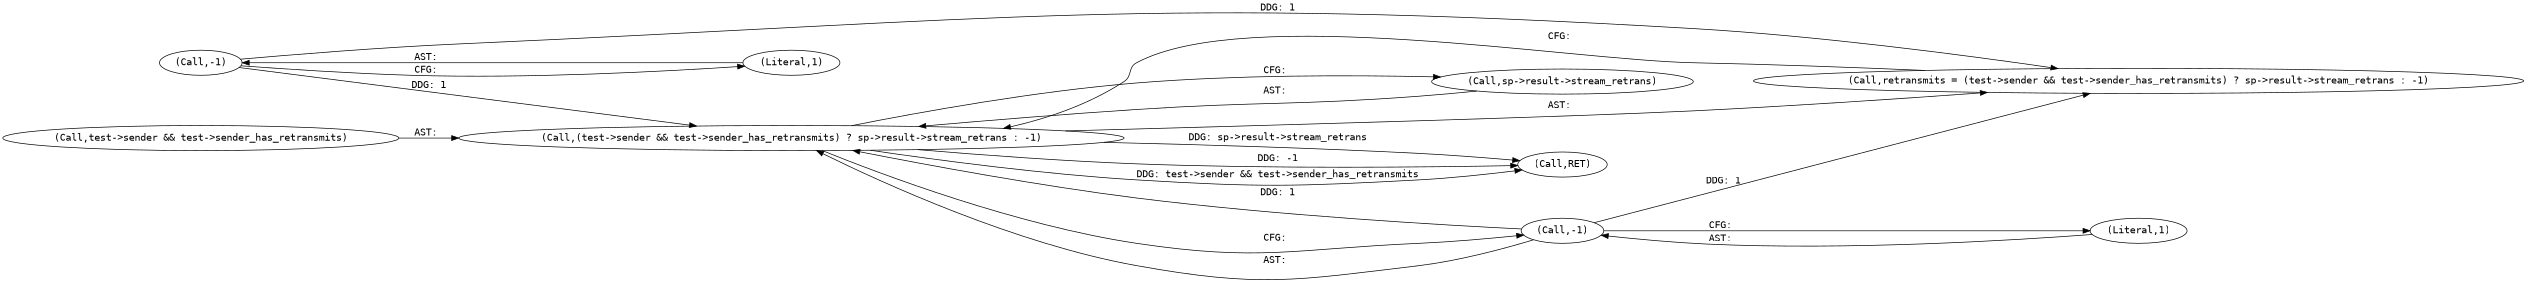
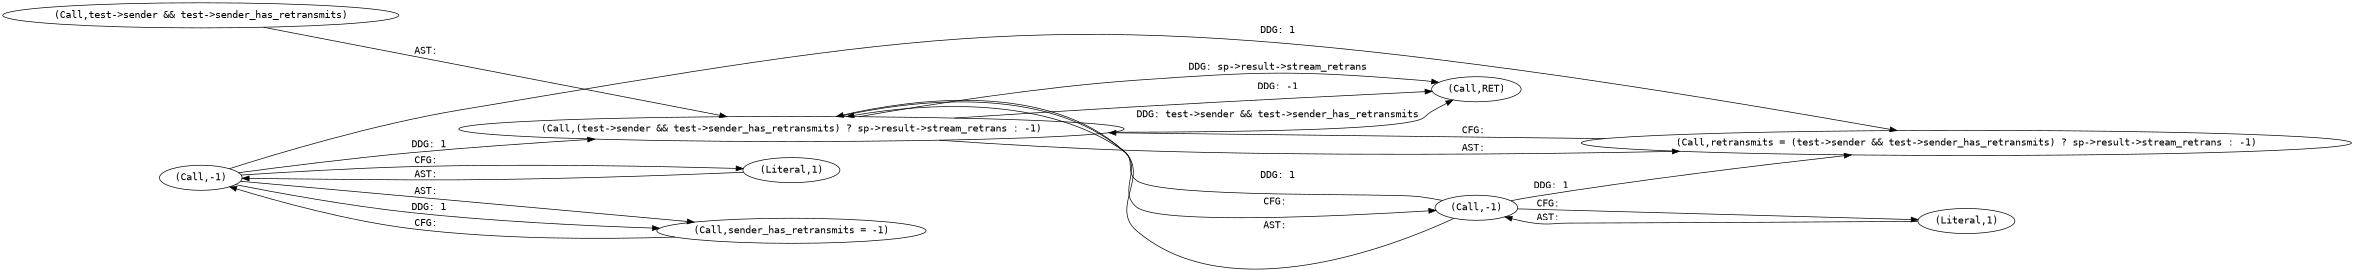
node "(Call,sp->result->stream_retrans)": removed
node "(Call,sender_has_retransmits = -1)": added
